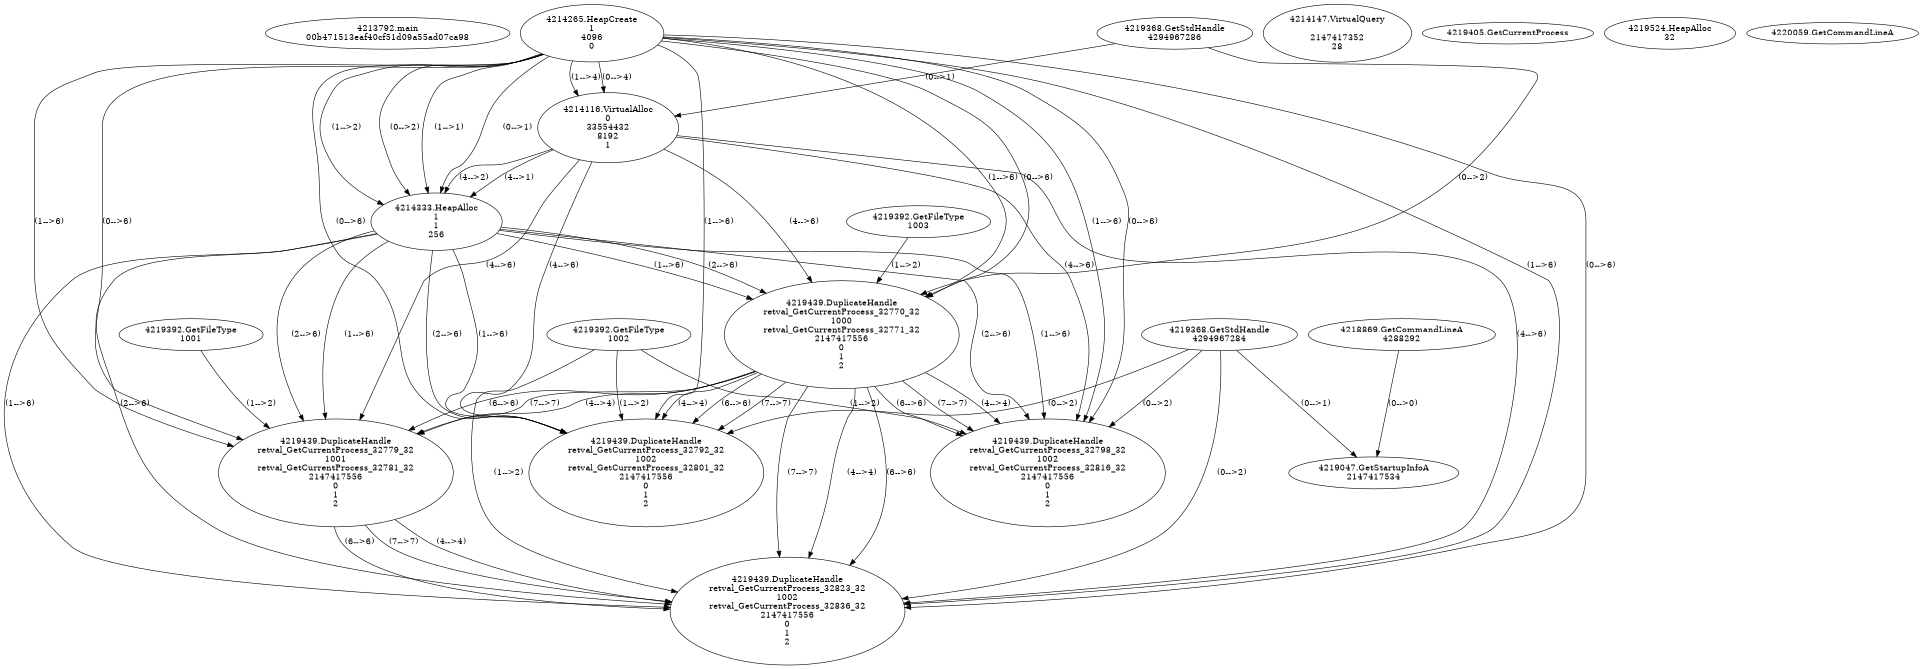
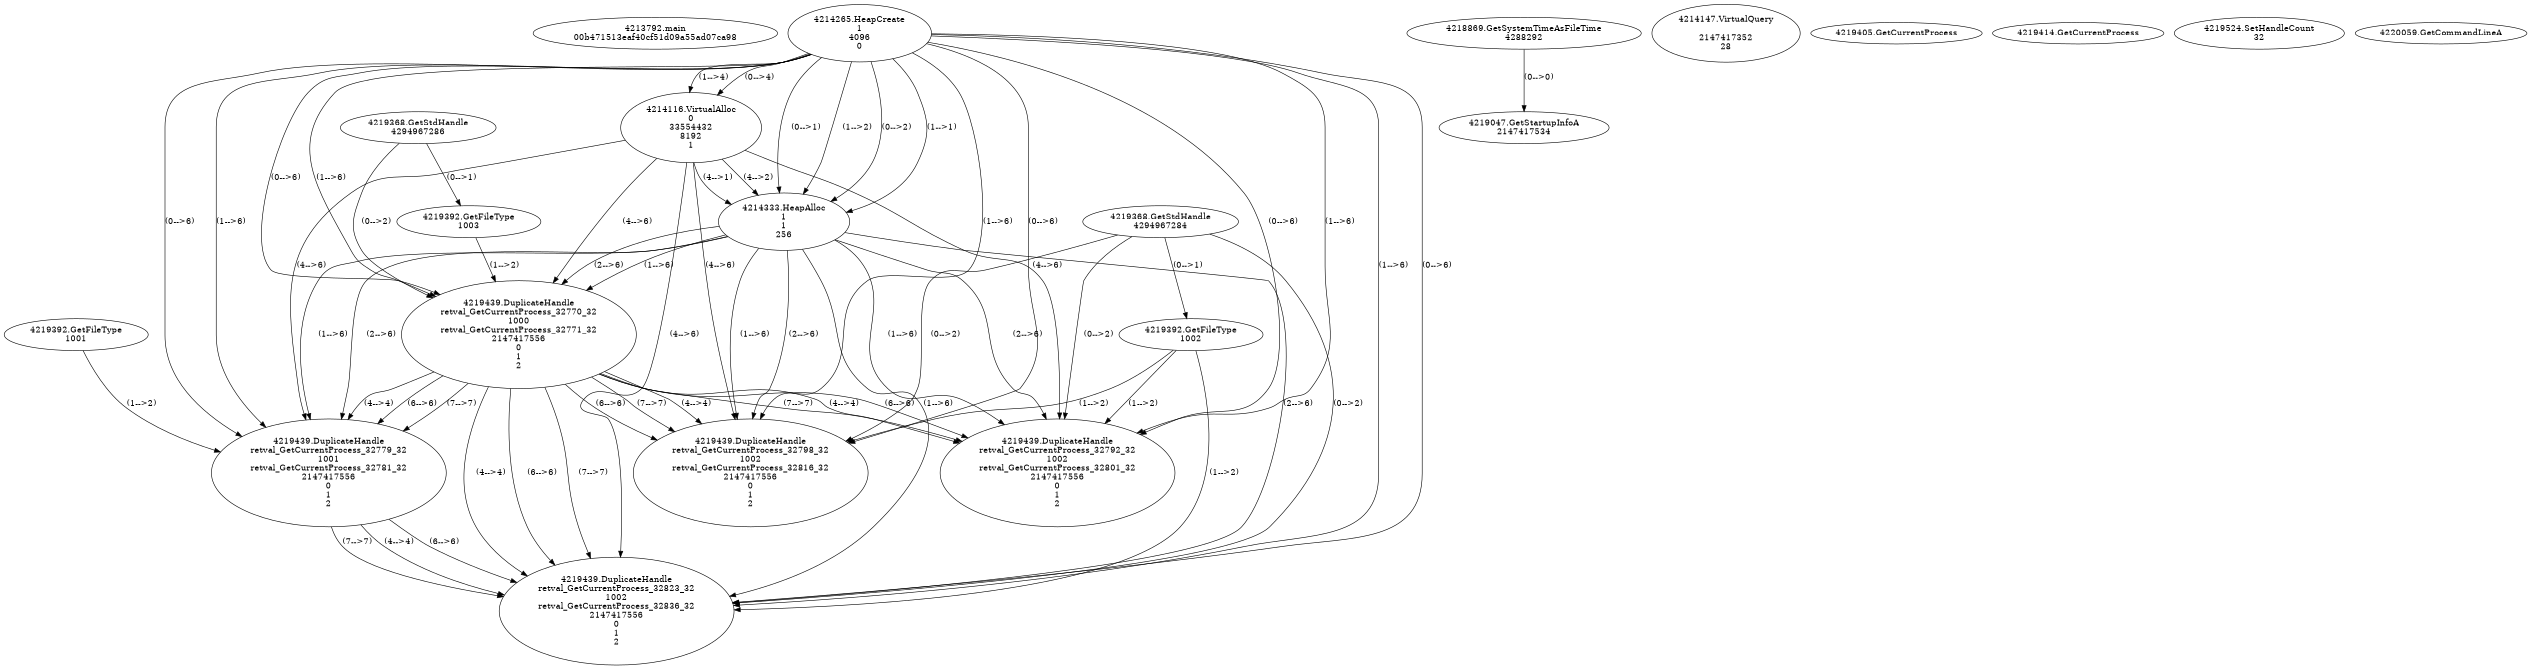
node "4219524.HeapAlloc 32": label "4219524.HeapAlloc 32" -> "4219524.SetHandleCount 32"
node "4219414.GetCurrentProcess": added
edge "4219368.GetStdHandle 4294967286" -> "4214116.VirtualAlloc 0 33554432 8192 1": now "4219368.GetStdHandle 4294967286" -> "4219392.GetFileType 1003"
node "4218869.GetCommandLineA 4288292": label "4218869.GetCommandLineA 4288292" -> "4218869.GetSystemTimeAsFileTime 4288292"
edge "4219368.GetStdHandle 4294967284" -> "4219047.GetStartupInfoA 2147417534": now "4219368.GetStdHandle 4294967284" -> "4219392.GetFileType 1002"
